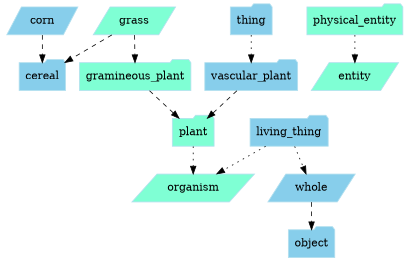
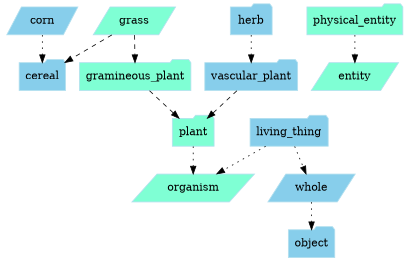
node "thing": label "thing" -> "herb"
edge "corn" -> "cereal": style dashed -> dotted
edge "whole" -> "object": style dashed -> dotted
